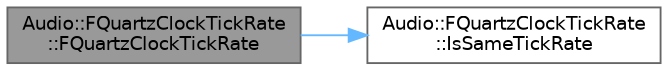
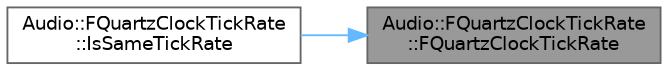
edge "Audio::FQuartzClockTickRate ::FQuartzClockTickRate" -> "Audio::FQuartzClockTickRate ::IsSameTickRate": reversed
